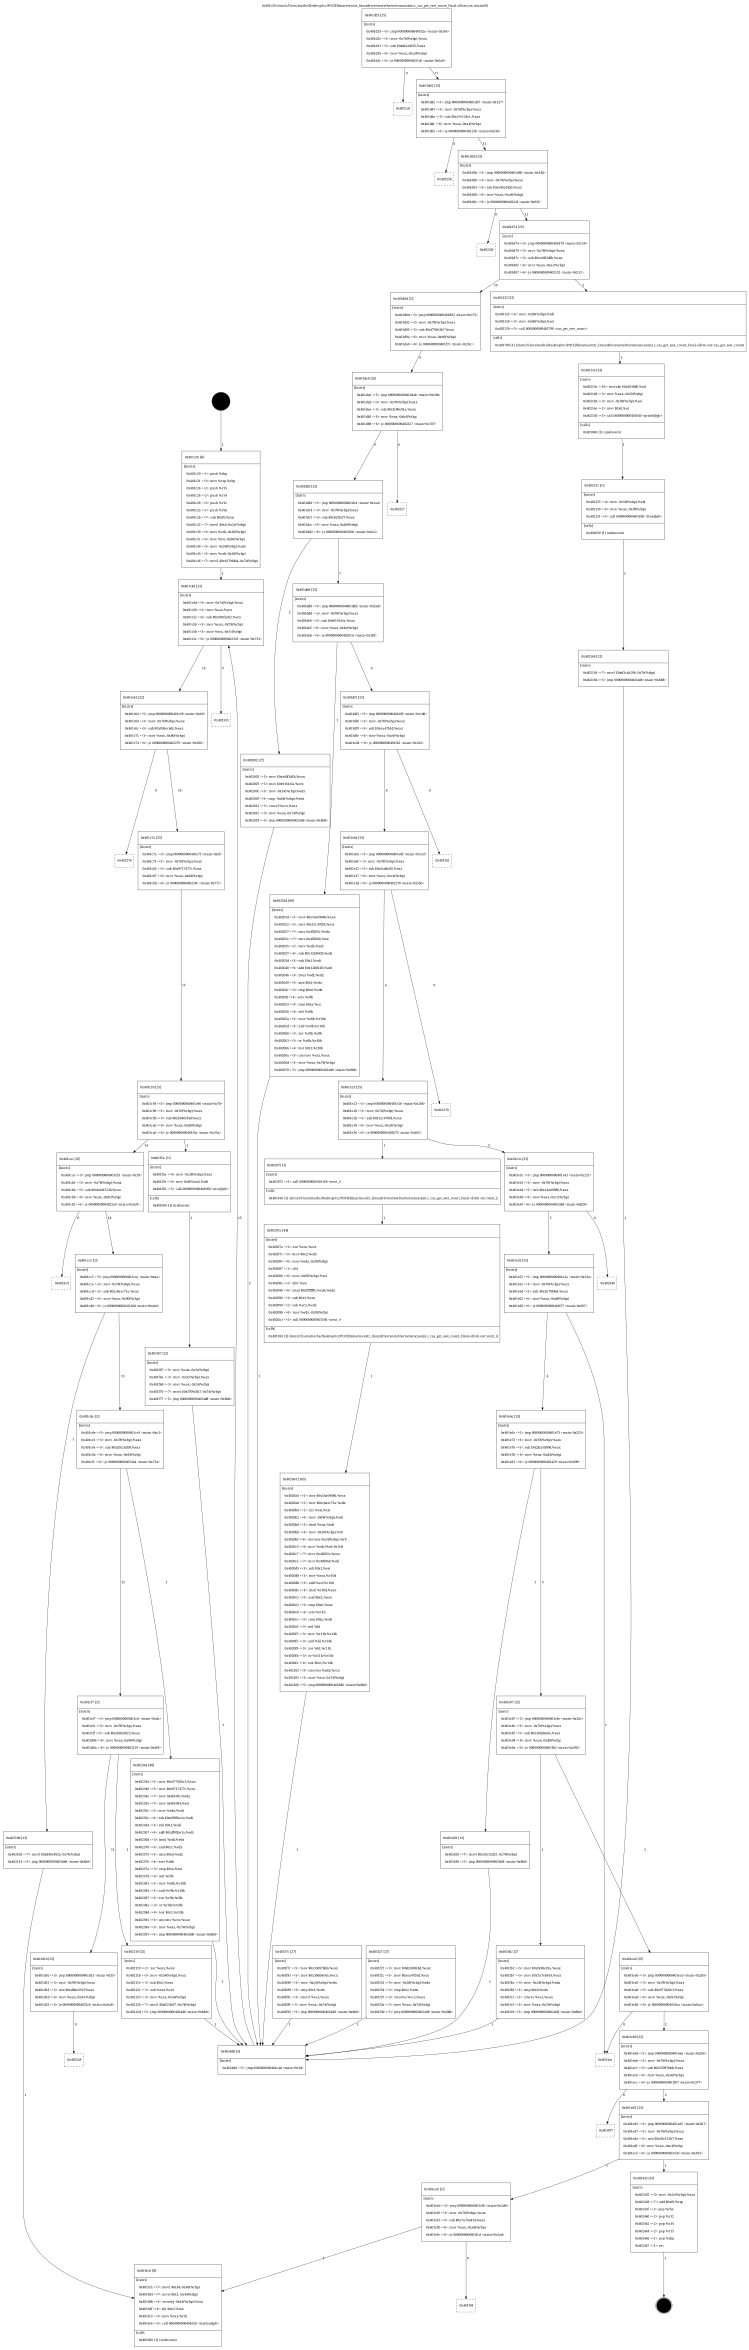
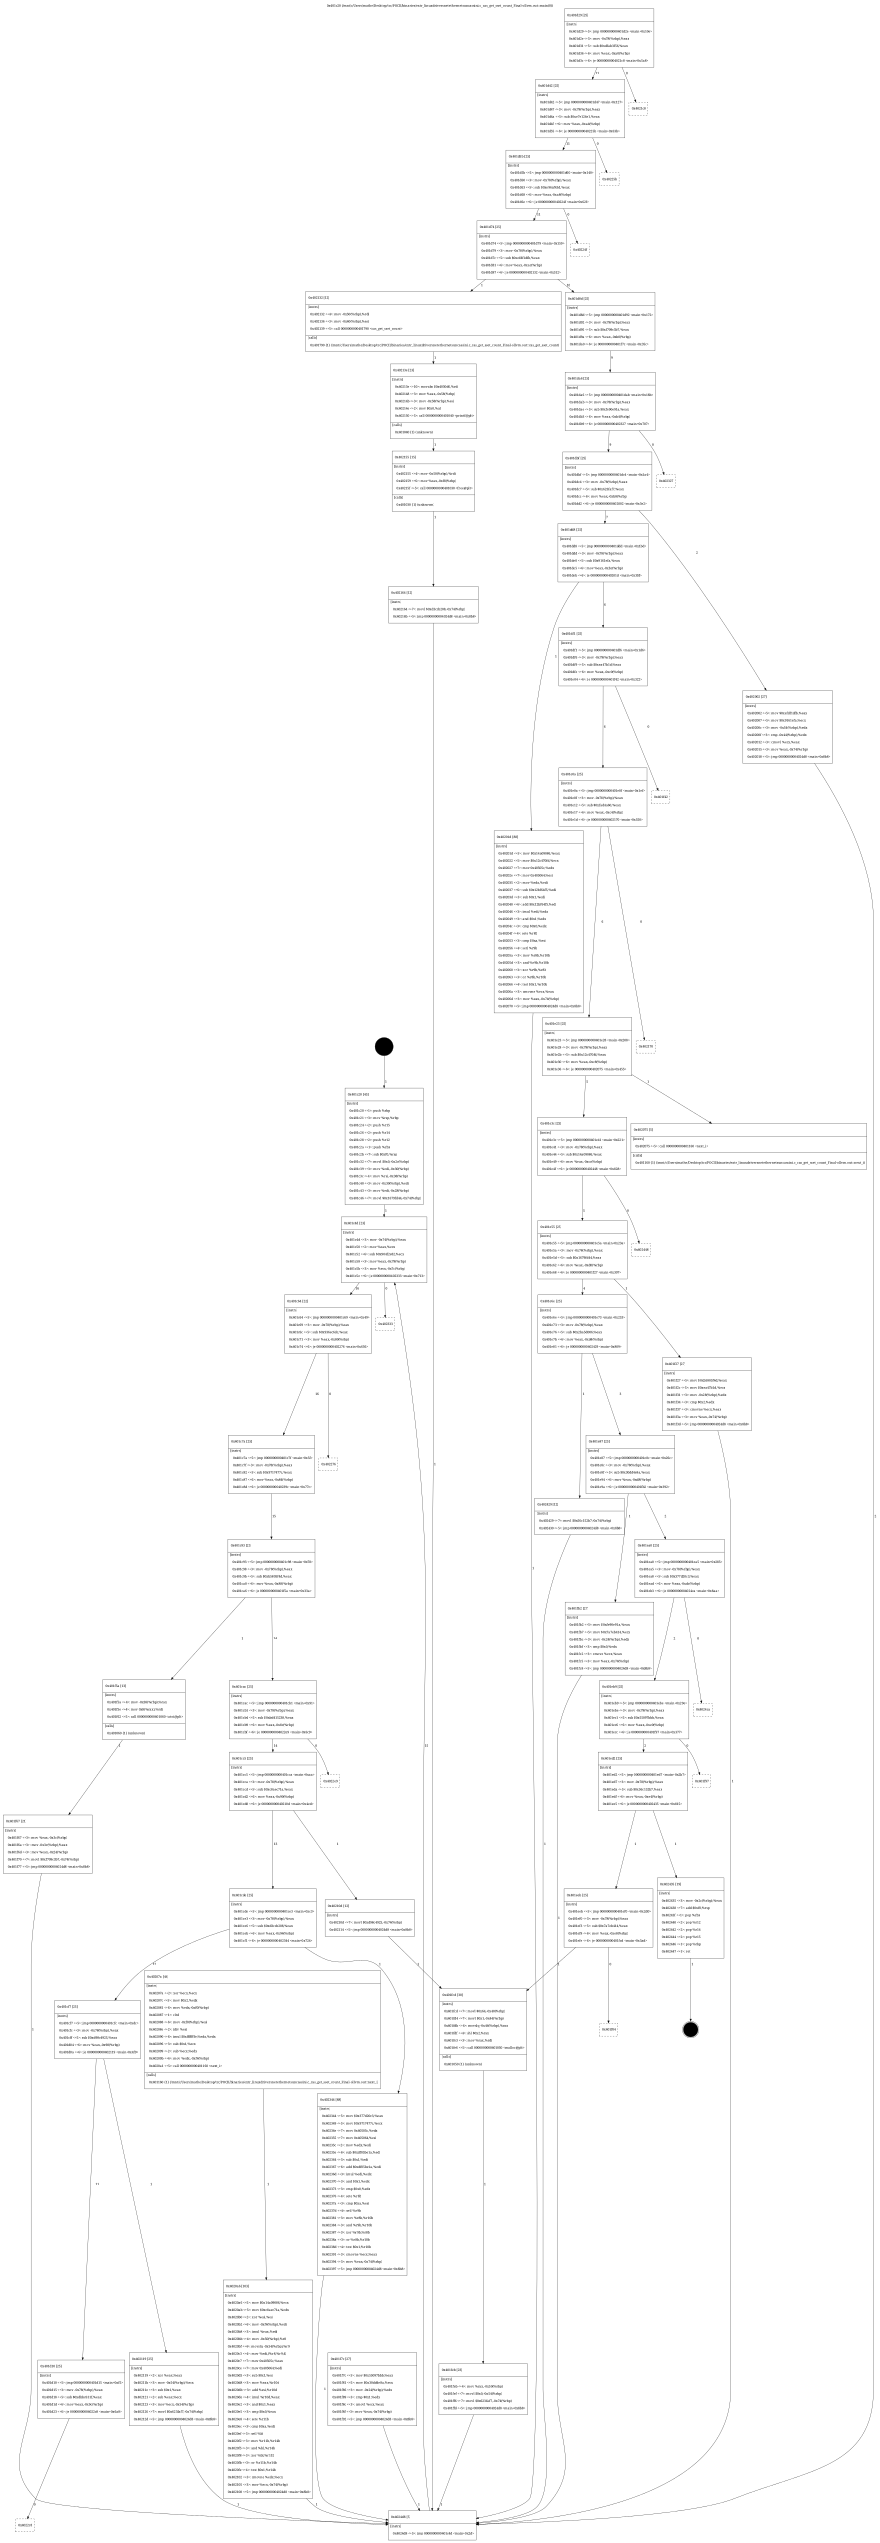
edge "0x402075 [5]" -> "0x40207a [44]": removed, label "1"
edge "0x401e55 [25]" -> "0x4024ca": now "0x401e55 [25]" -> "0x401f27 [27]"
node "0x401feb [23]": added
